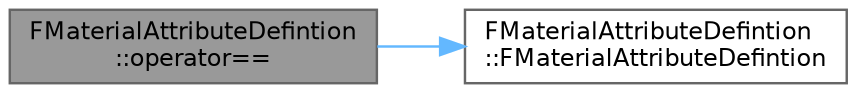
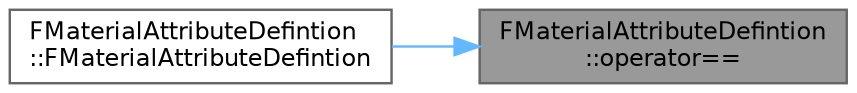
edge "FMaterialAttributeDefintion ::operator==" -> "FMaterialAttributeDefintion ::FMaterialAttributeDefintion": reversed
